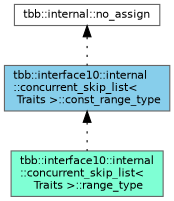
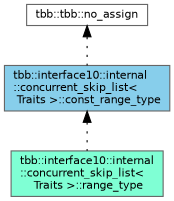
node "tbb::internal::no_assign": label "tbb::internal::no_assign" -> "tbb::tbb::no_assign"
